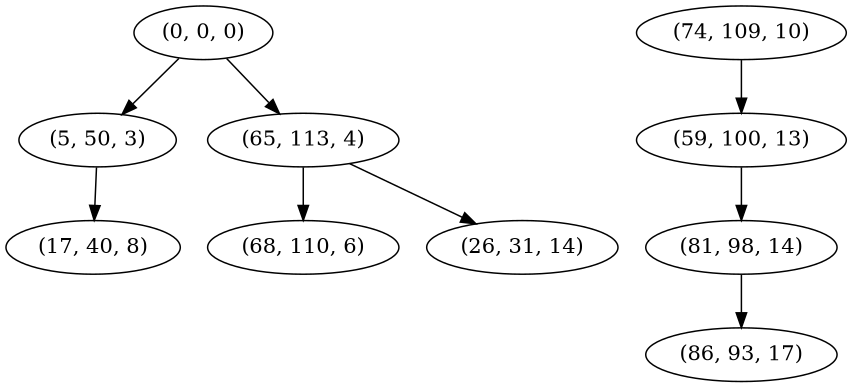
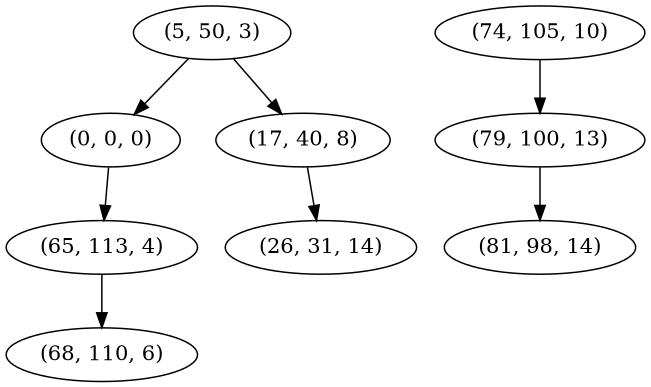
node "(74, 109, 10)": label "(74, 109, 10)" -> "(74, 105, 10)"
edge "(0, 0, 0)" -> "(5, 50, 3)": reversed
node "(59, 100, 13)": label "(59, 100, 13)" -> "(79, 100, 13)"
edge "(65, 113, 4)" -> "(26, 31, 14)": now "(17, 40, 8)" -> "(26, 31, 14)"
node "(86, 93, 17)": removed
